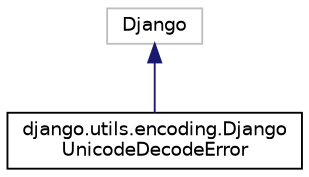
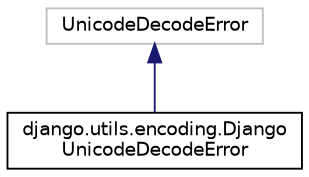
node "Django": label "Django" -> "UnicodeDecodeError"
